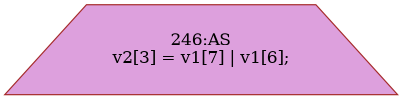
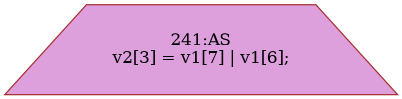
node "246:AS v2[3] = v1[7] | v1[6];": label "246:AS v2[3] = v1[7] | v1[6];" -> "241:AS v2[3] = v1[7] | v1[6];"
